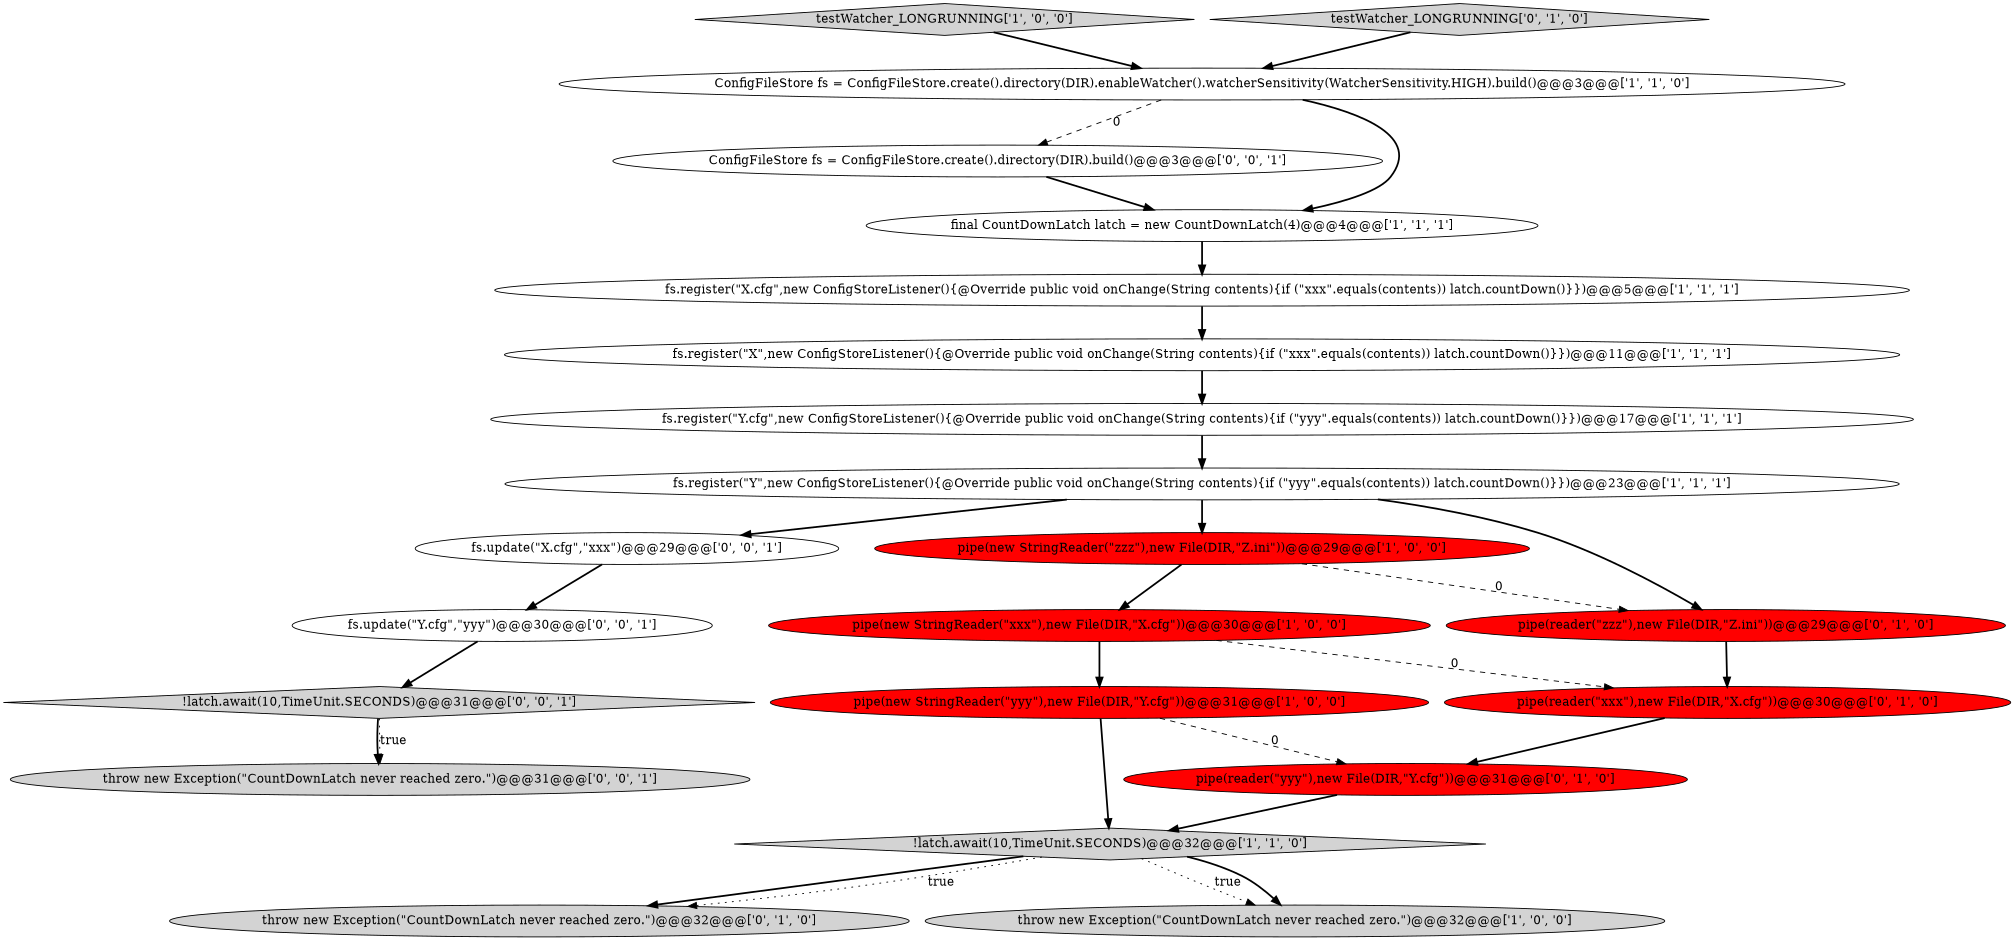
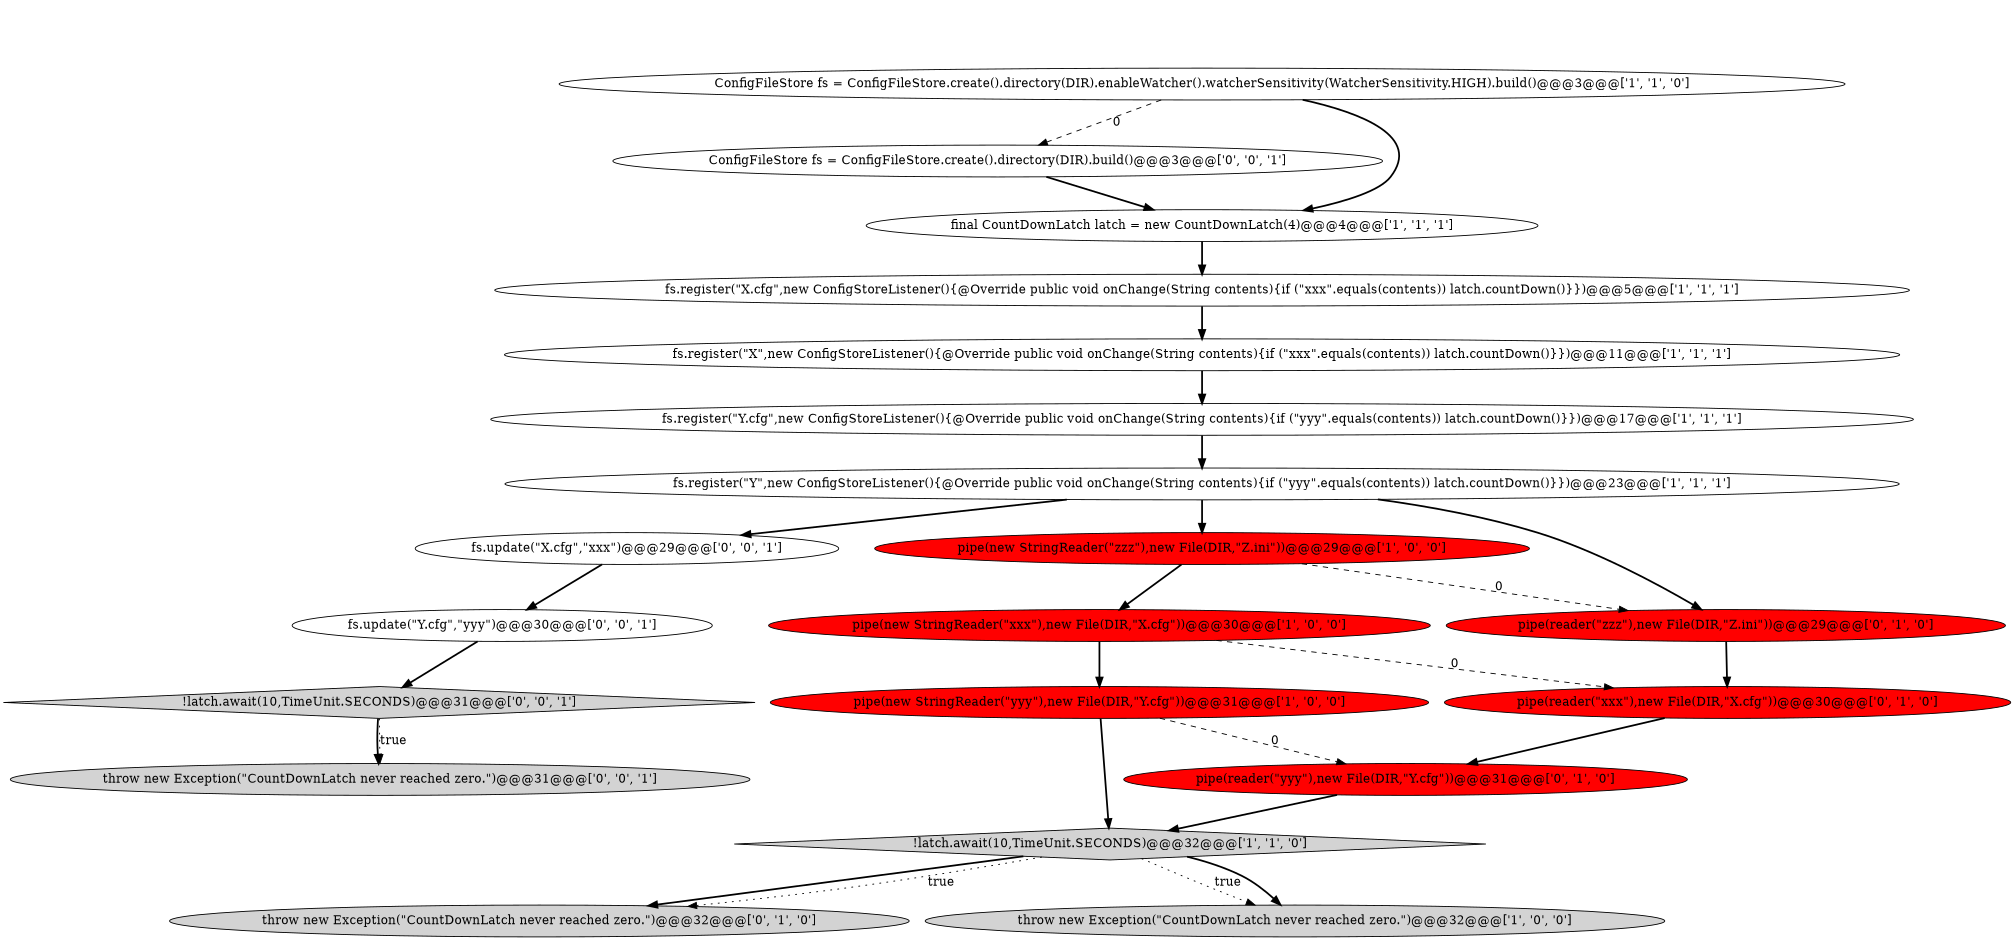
node "testWatcher_LONGRUNNING['1', '0', '0']": removed
node "testWatcher_LONGRUNNING['0', '1', '0']": removed
